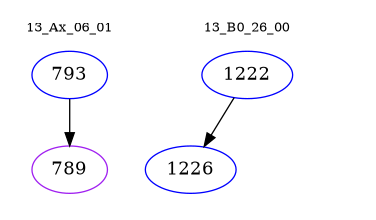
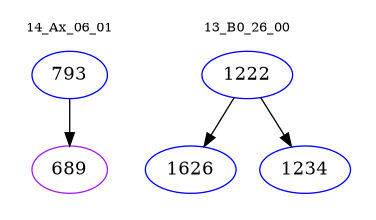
cluster "13_Ax_06_01": label "13_Ax_06_01" -> "14_Ax_06_01"
node "789": label "789" -> "689"
node "1226": label "1226" -> "1626"
node "1234": added
